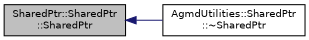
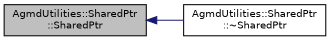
node "SharedPtr::SharedPtr ::SharedPtr": label "SharedPtr::SharedPtr ::SharedPtr" -> "AgmdUtilities::SharedPtr ::SharedPtr"
